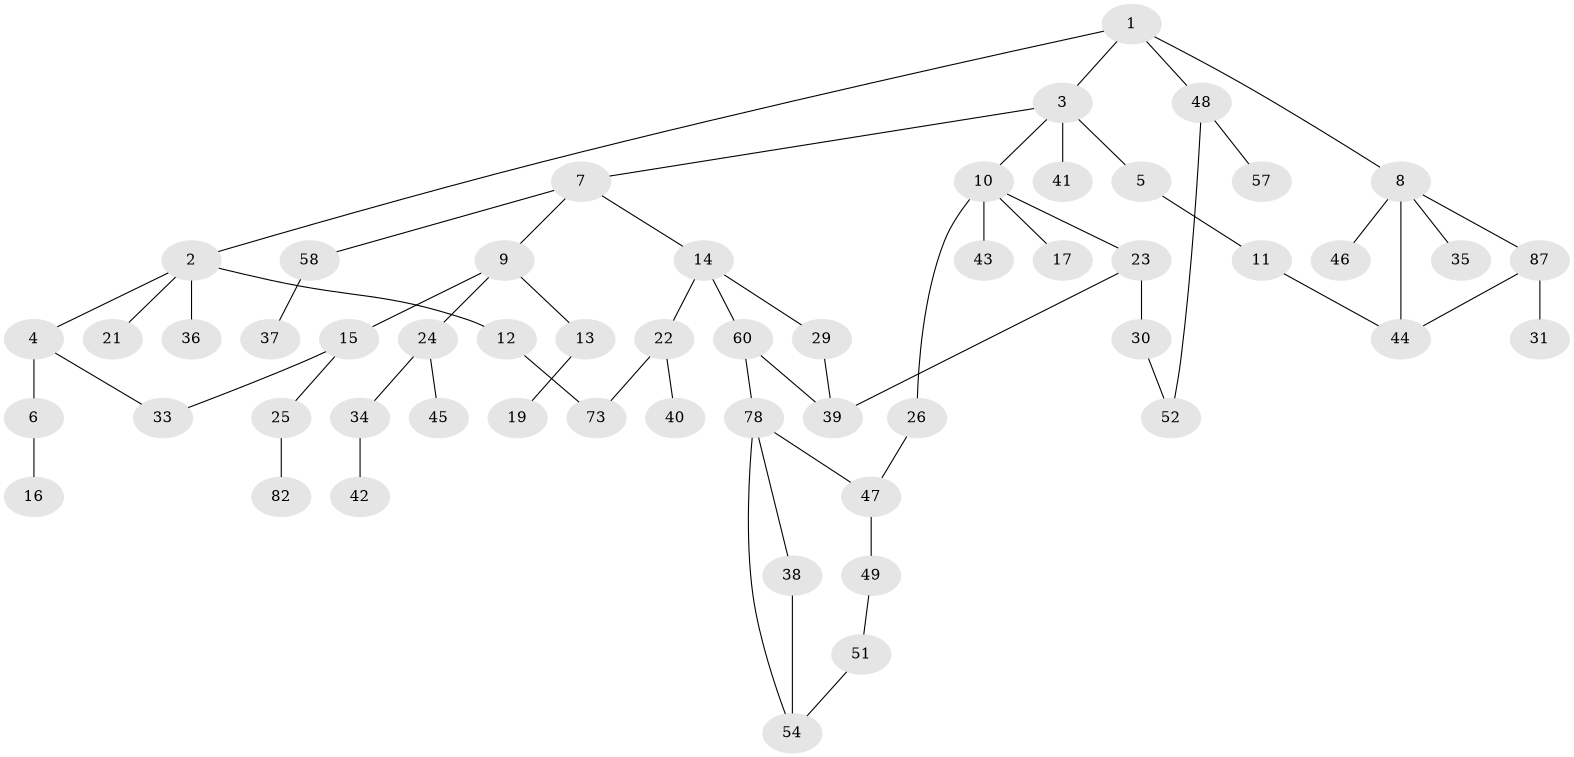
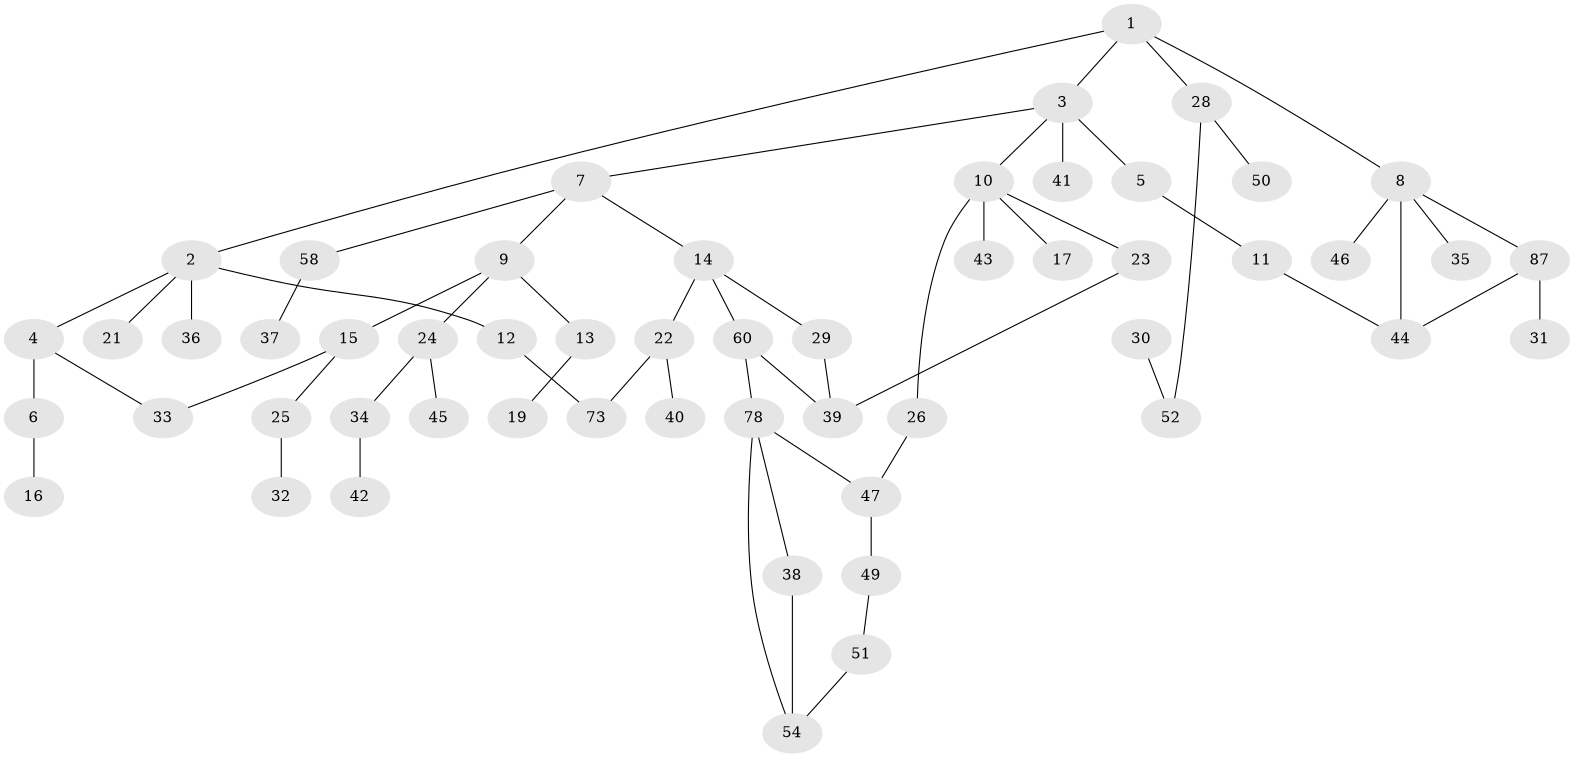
node "48": label "48" -> "28"
node "57": label "57" -> "50"
edge "23" -- "30": removed
node "82": label "82" -> "32"
